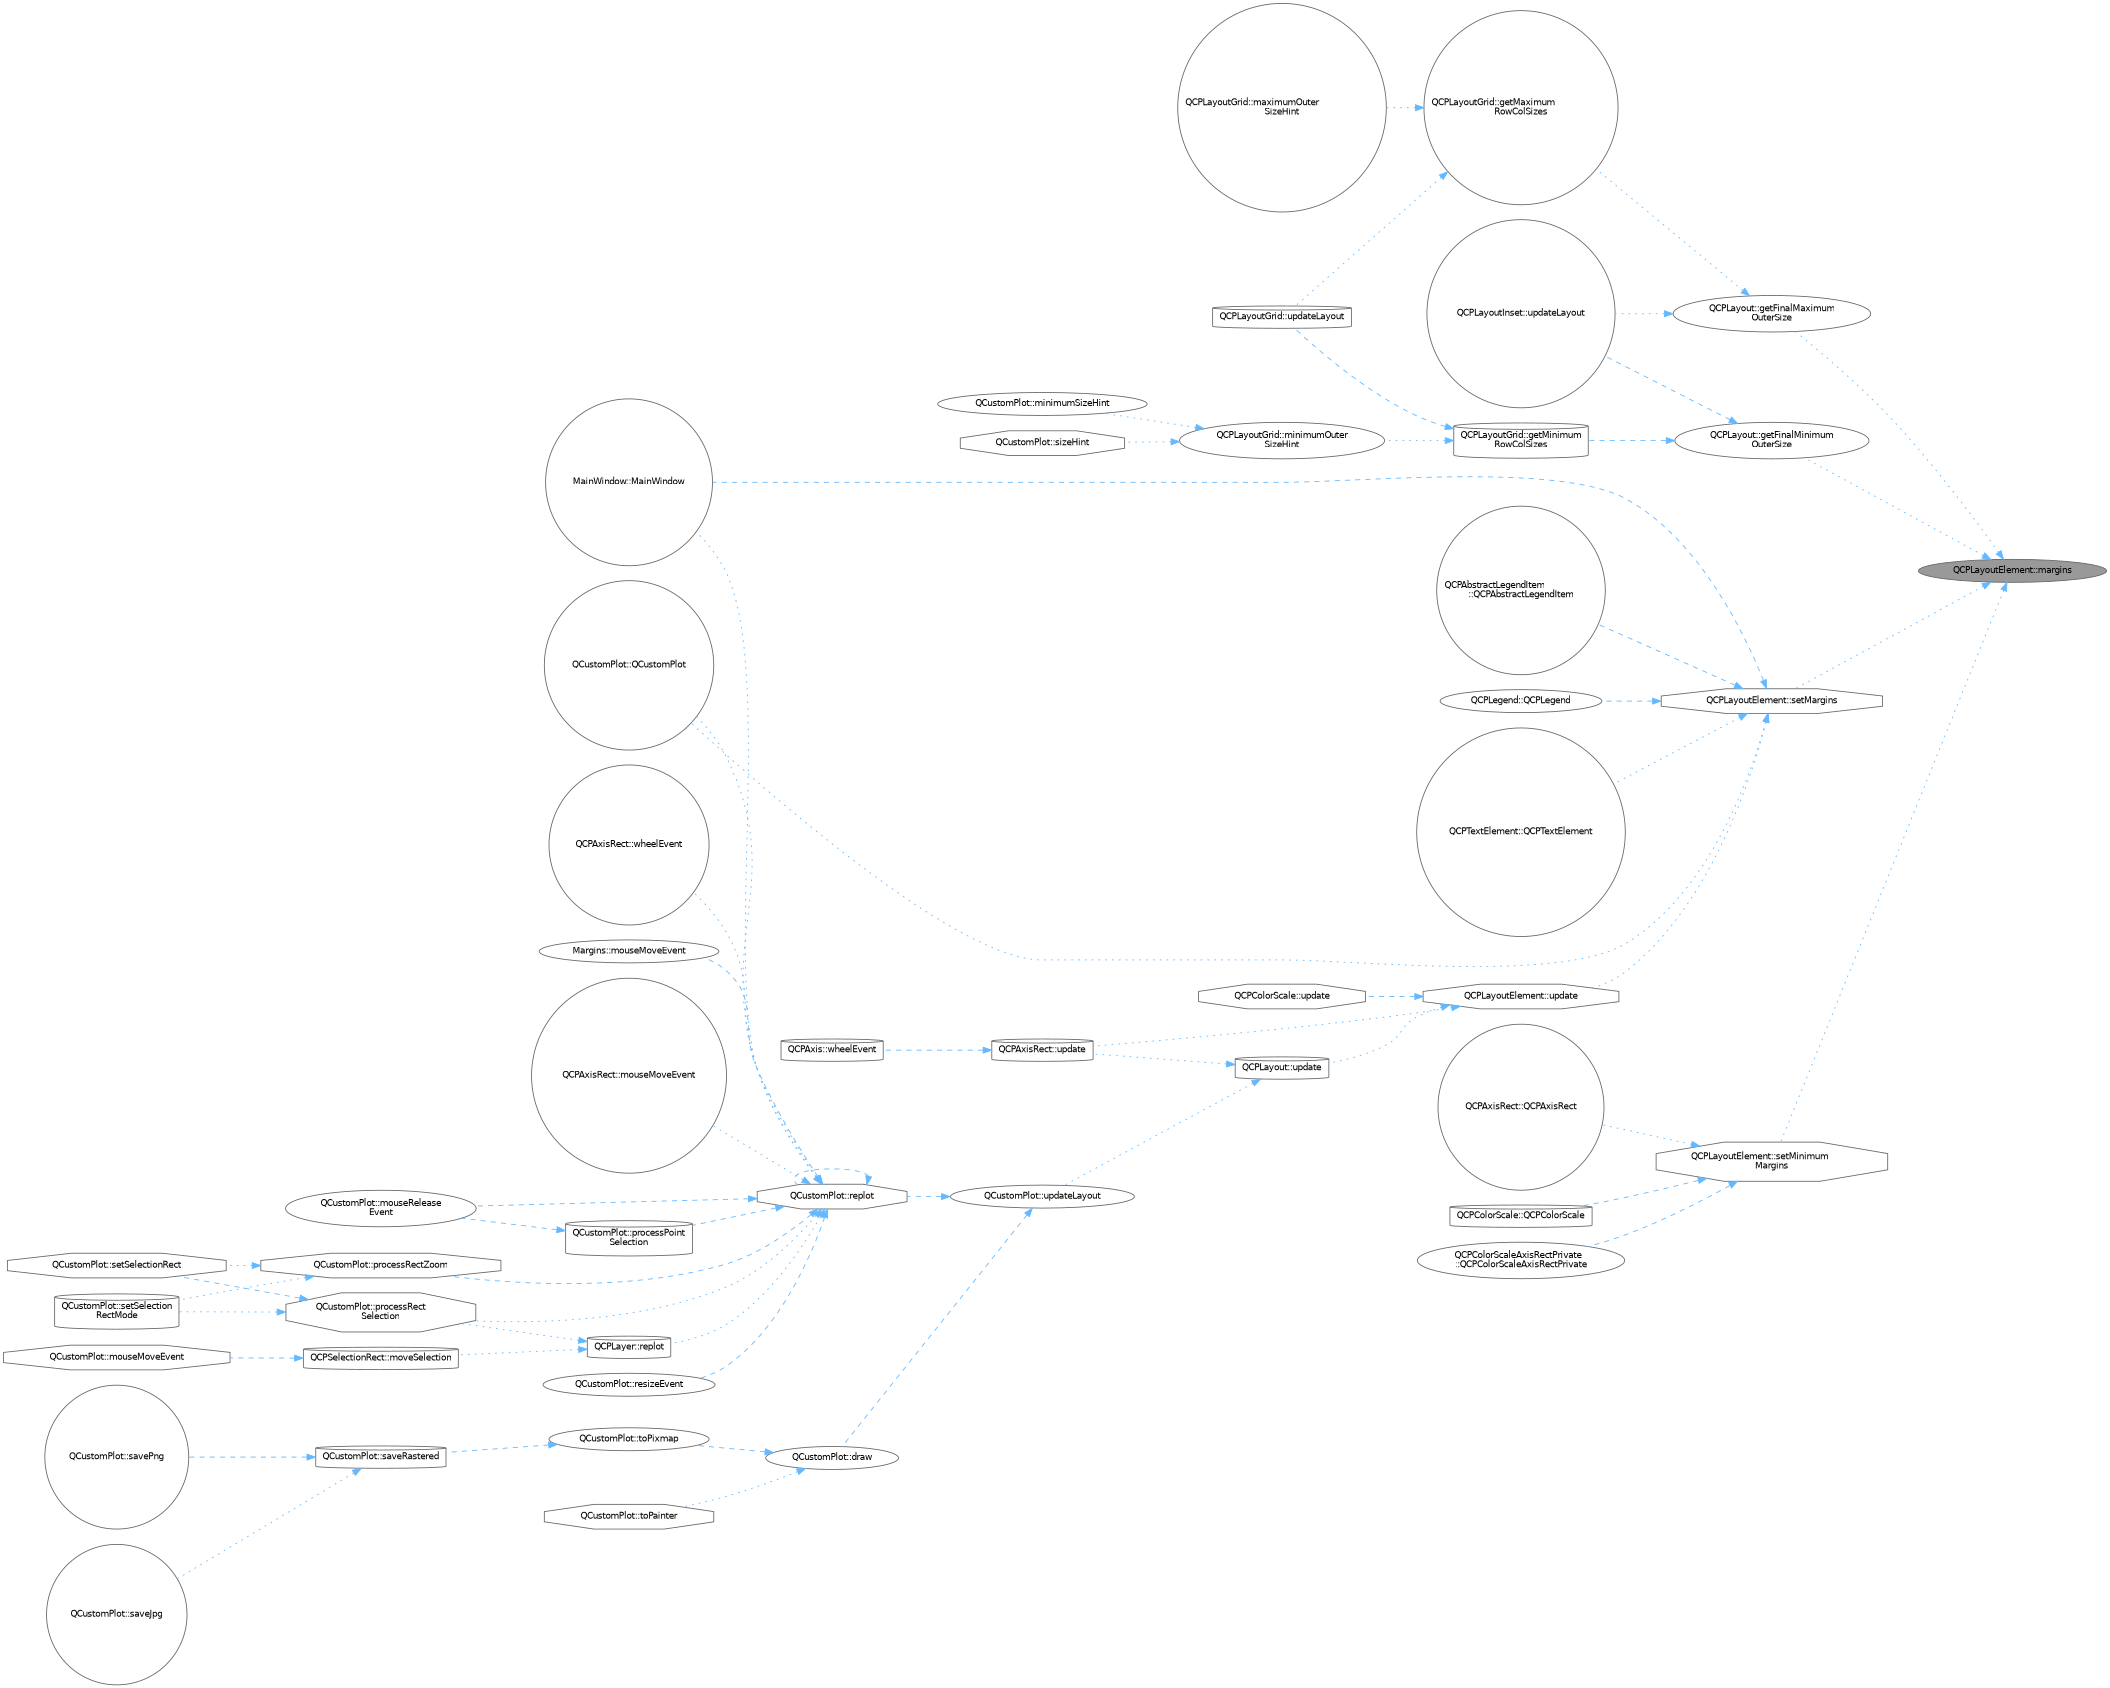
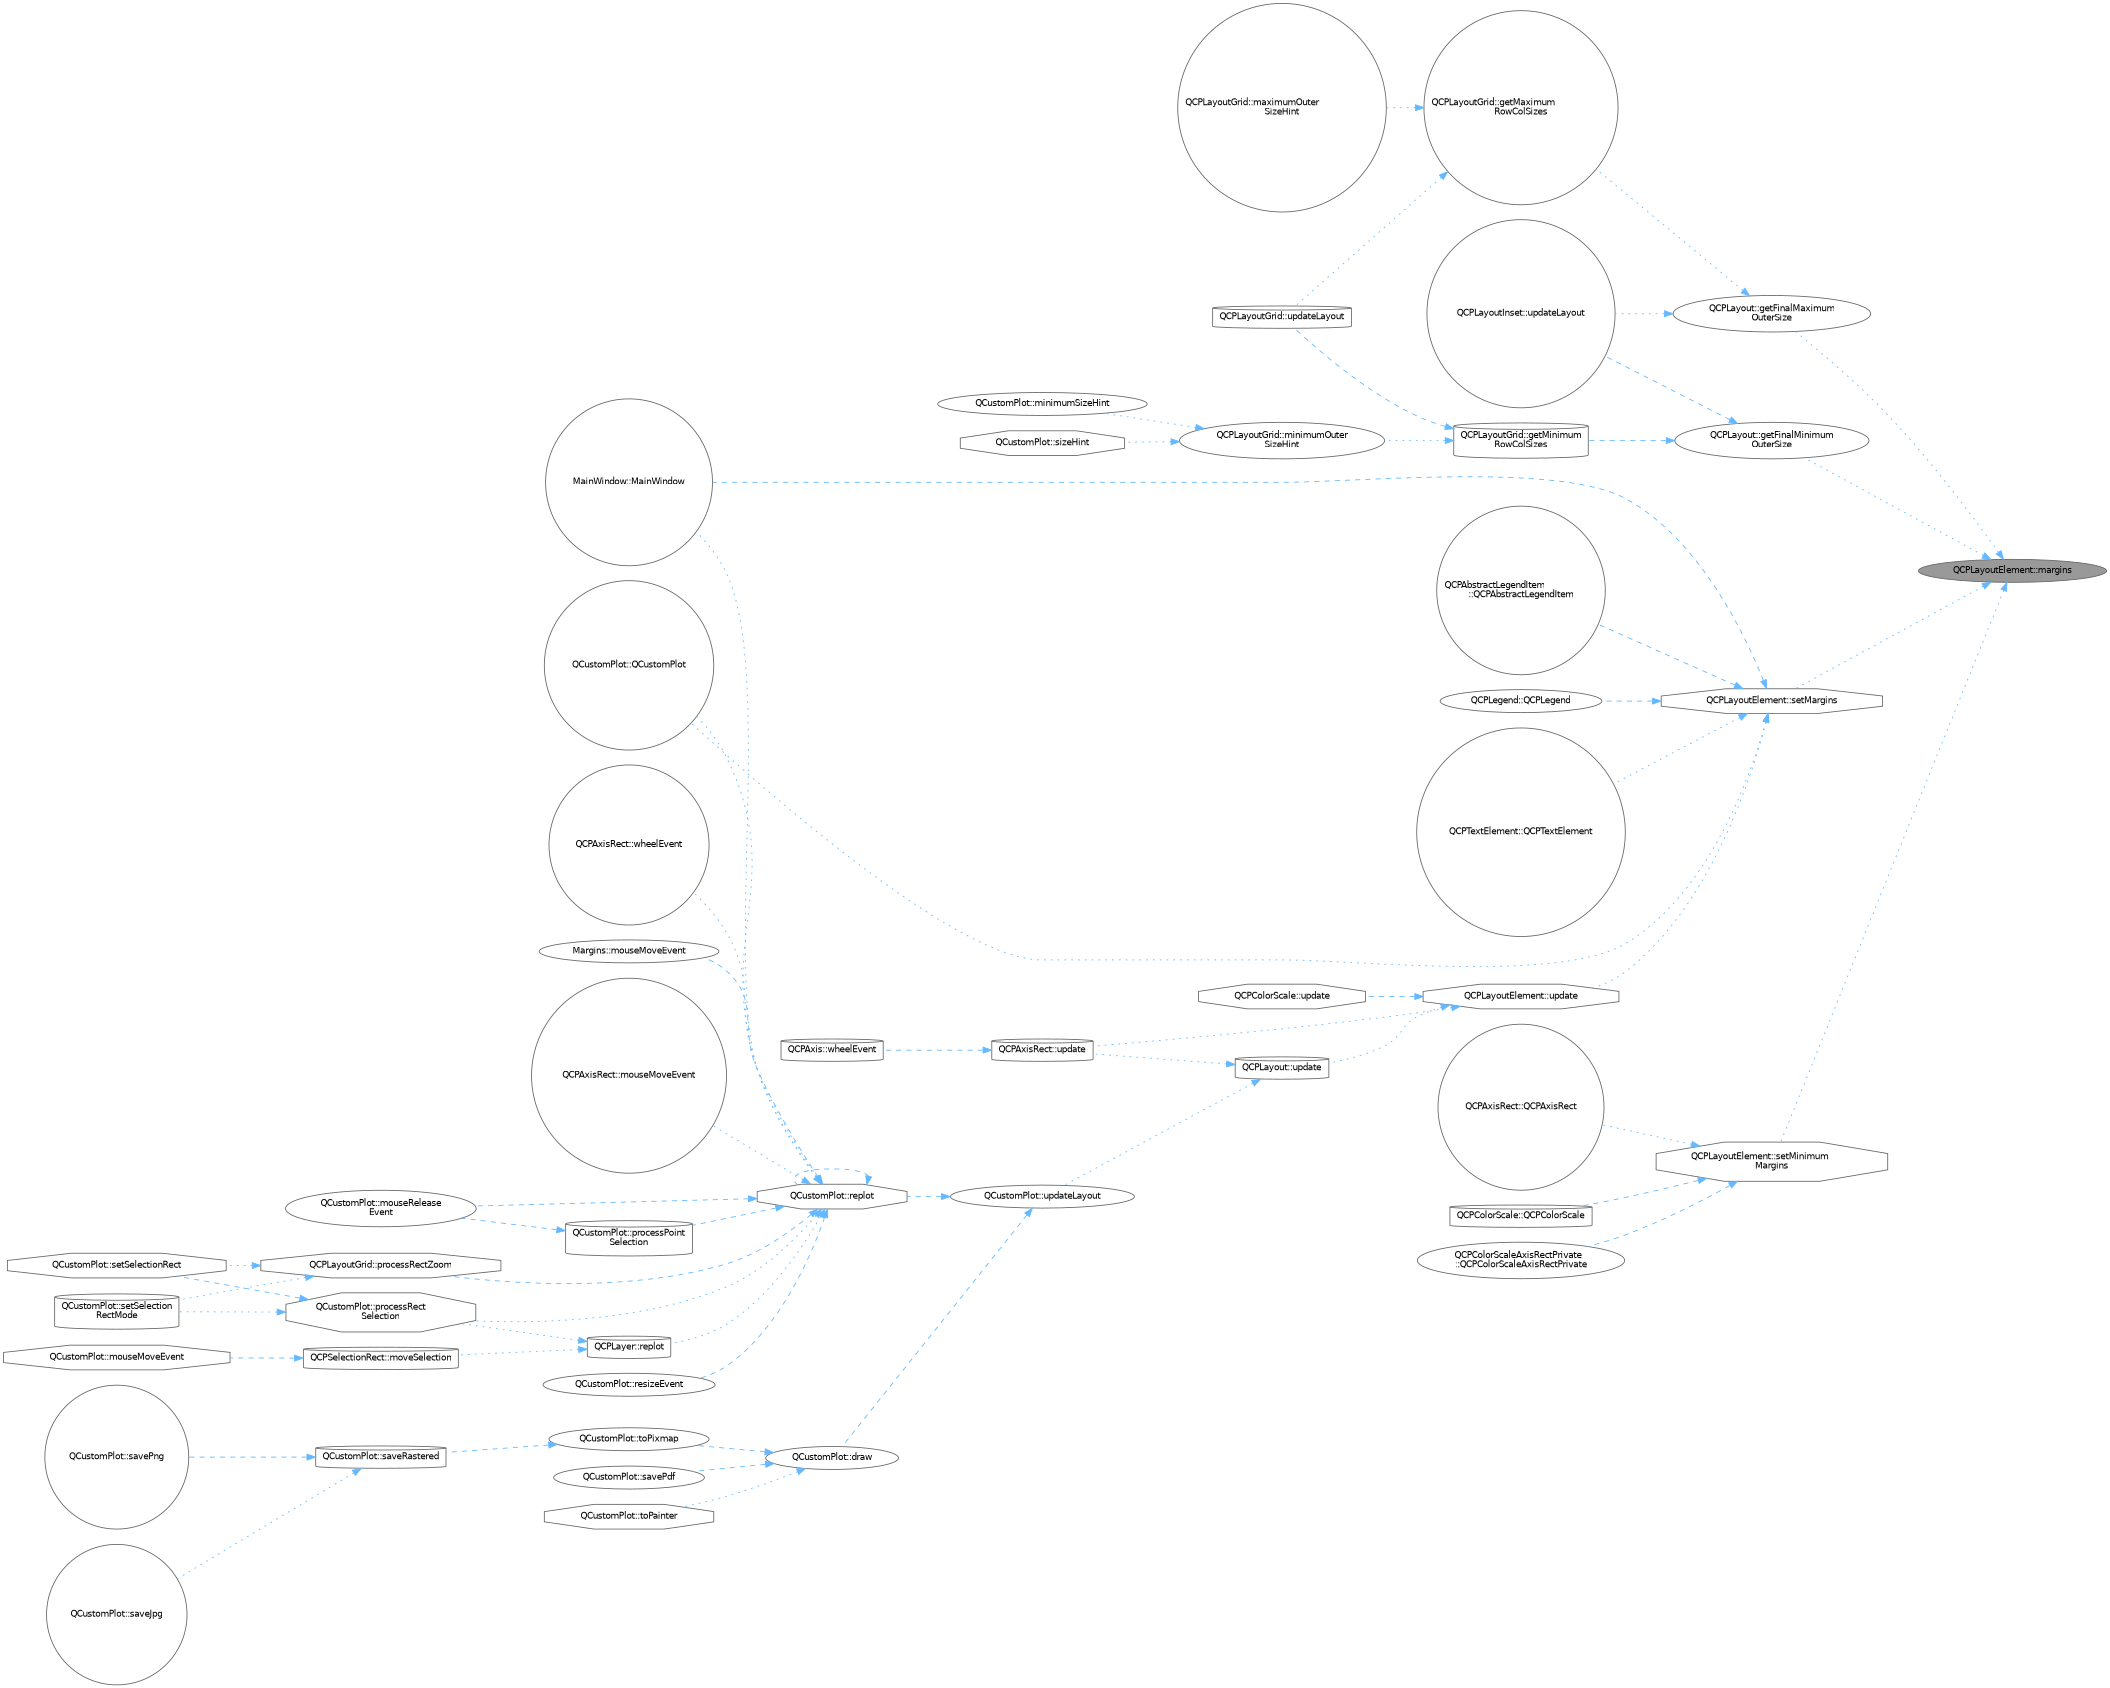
node "QCustomPlot::processRectZoom": label "QCustomPlot::processRectZoom" -> "QCPLayoutGrid::processRectZoom"
node "QCustomPlot::savePdf": added
